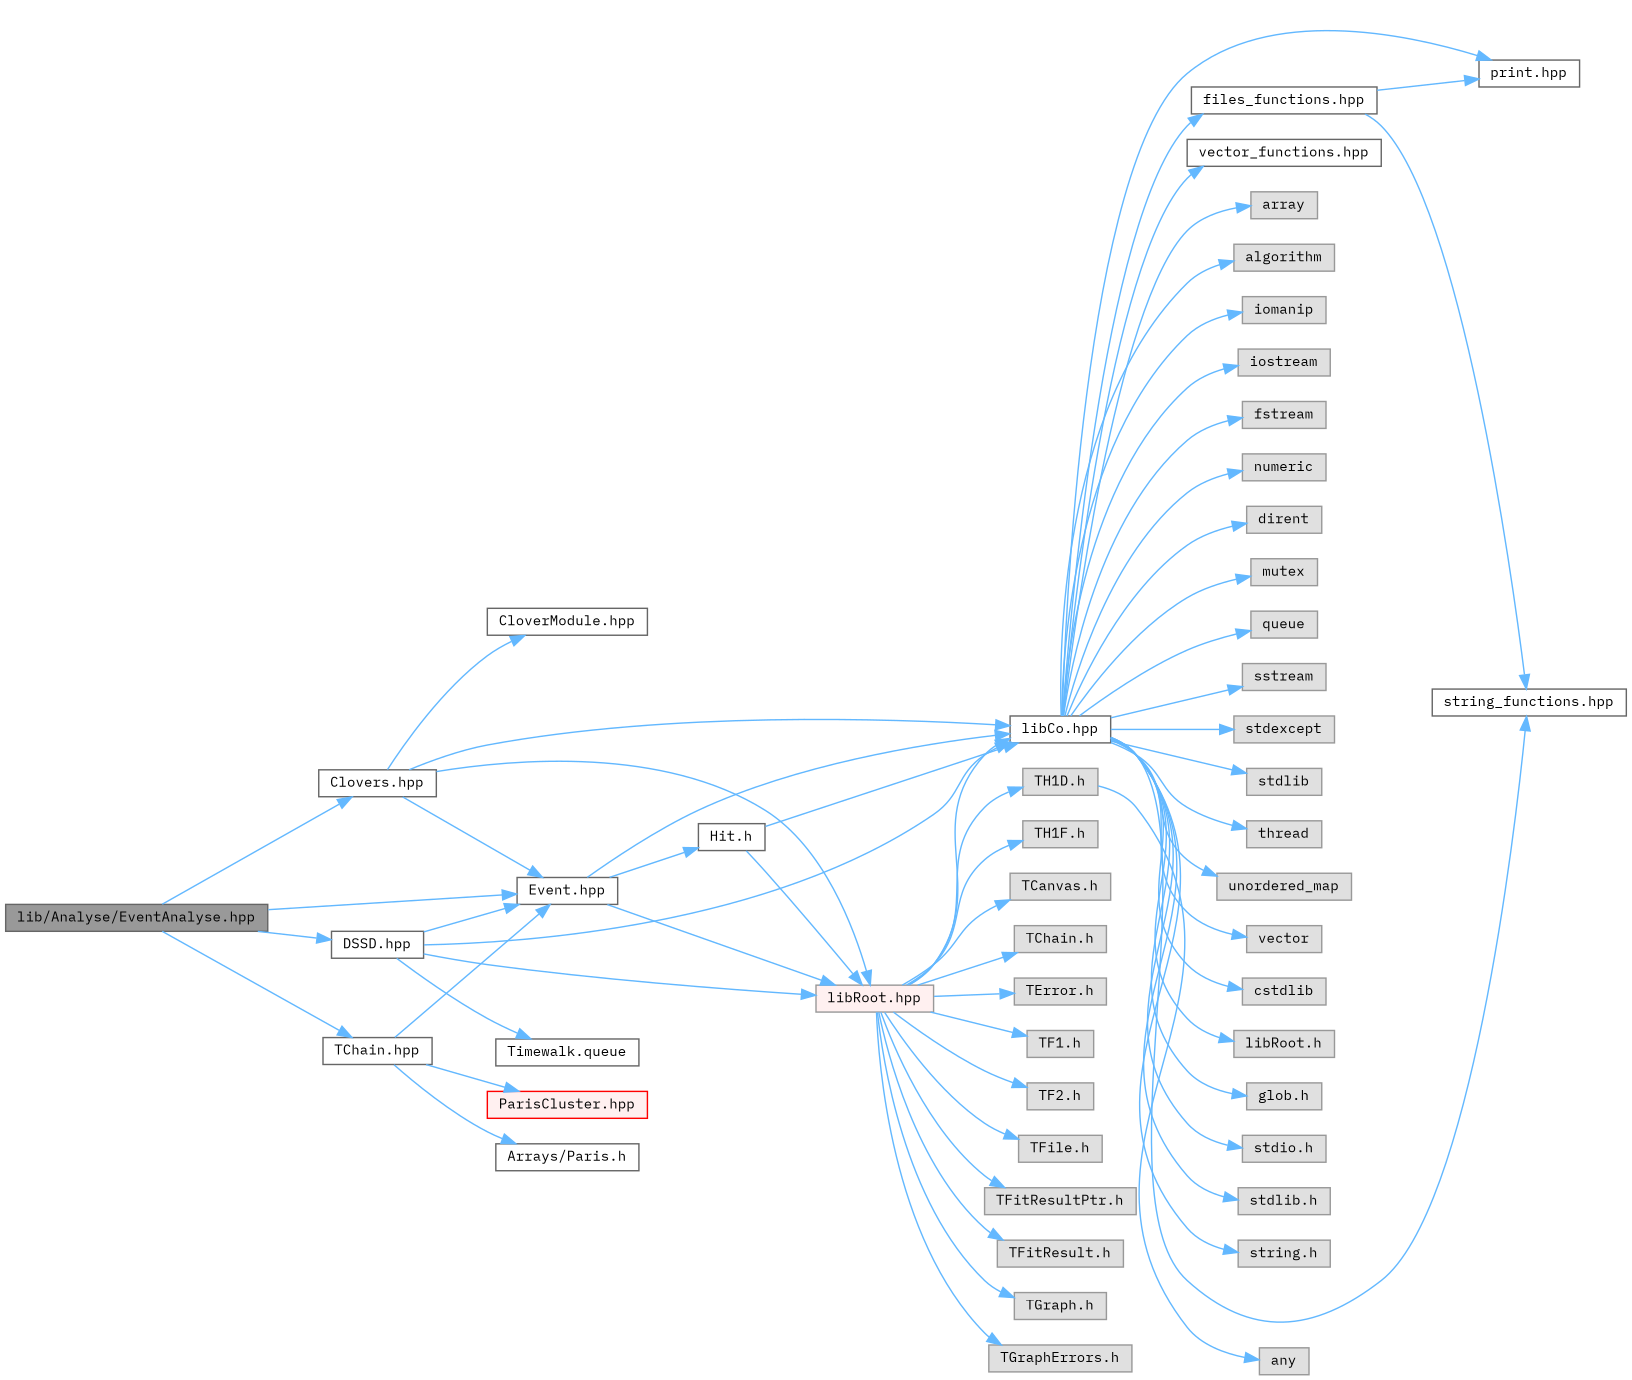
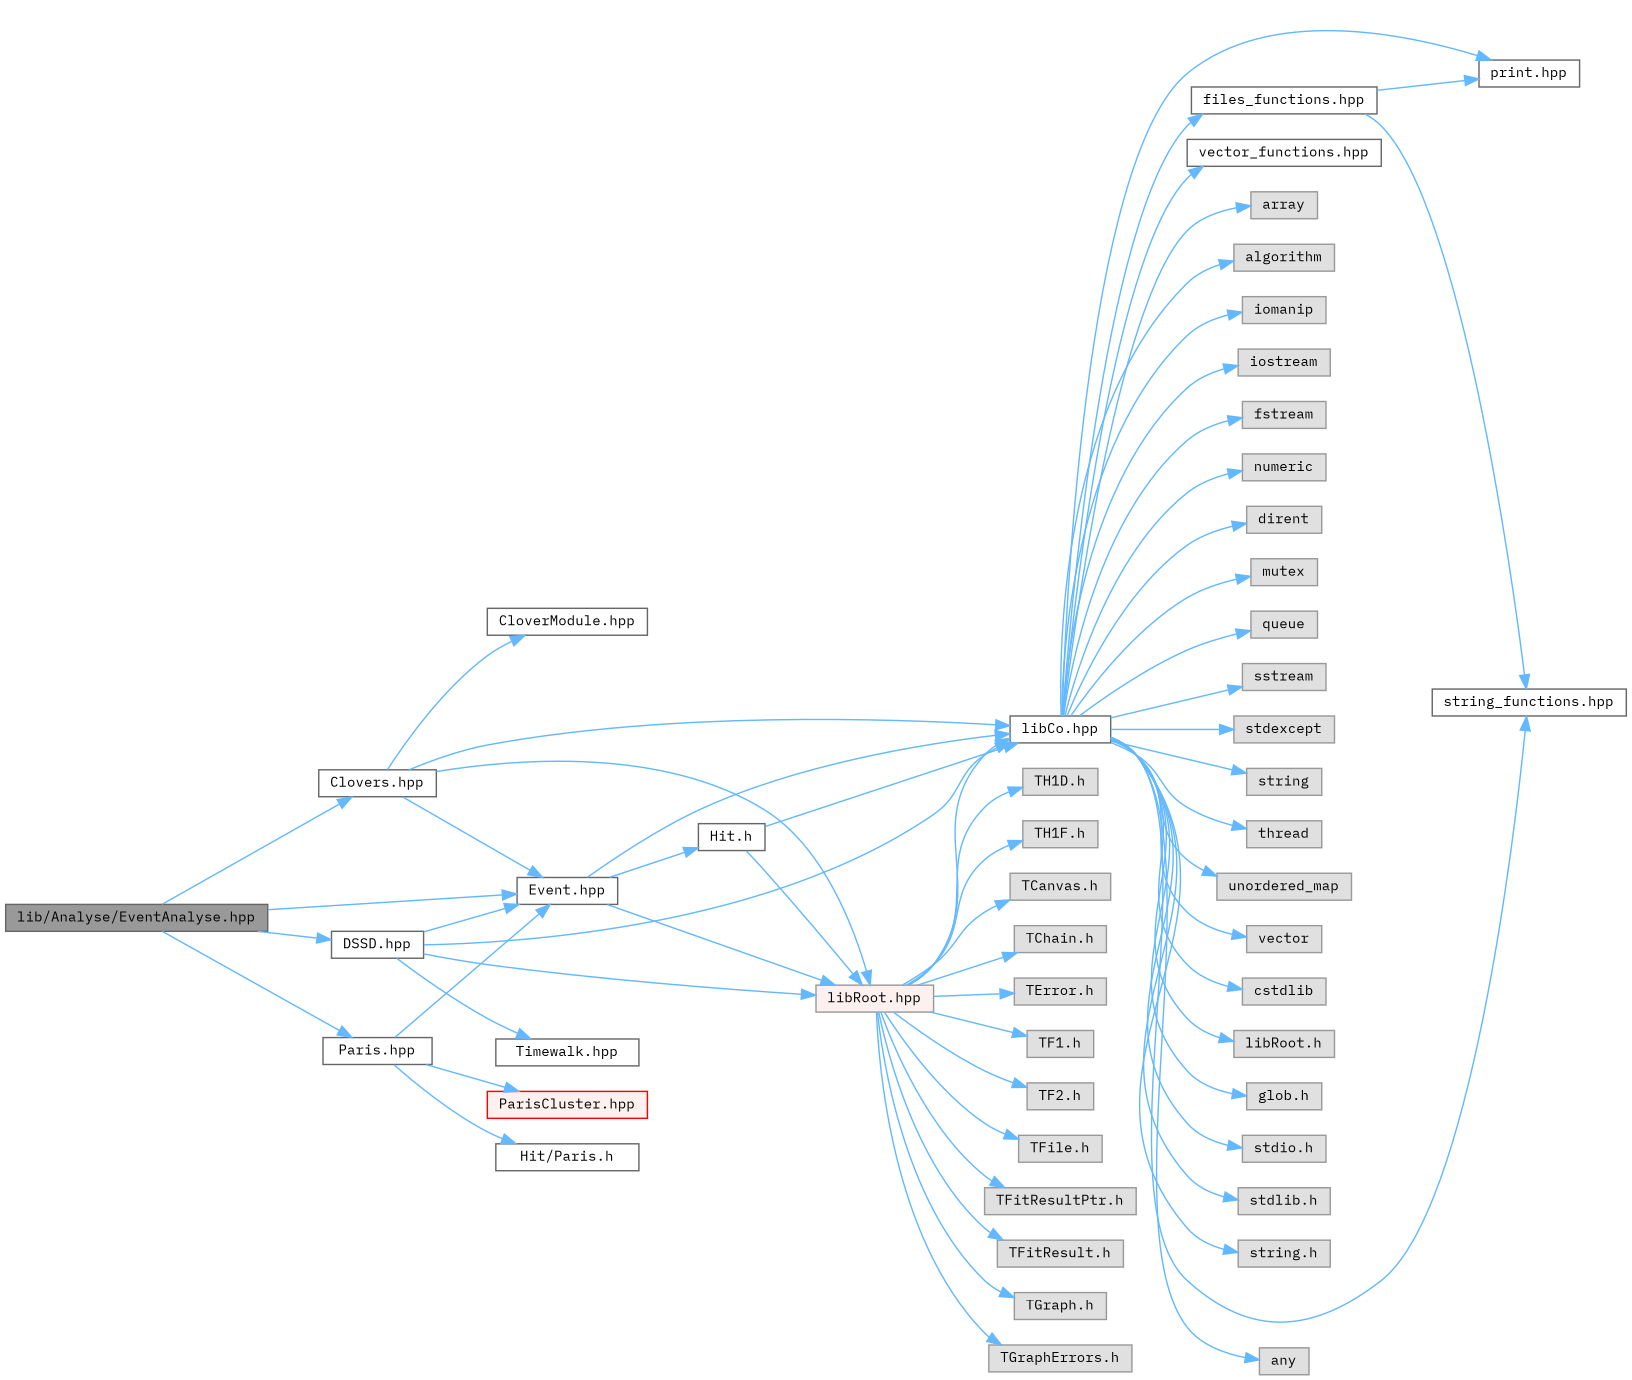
node "stdlib": label "stdlib" -> "string"
node "TChain.hpp": label "TChain.hpp" -> "Paris.hpp"
node "Timewalk.queue": label "Timewalk.queue" -> "Timewalk.hpp"
edge "TH1D.h" -> "any": now "libCo.hpp" -> "any"
node "Arrays/Paris.h": label "Arrays/Paris.h" -> "Hit/Paris.h"
